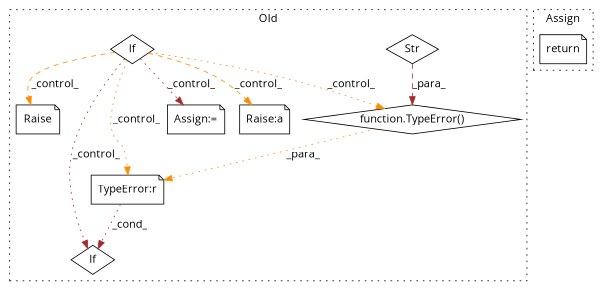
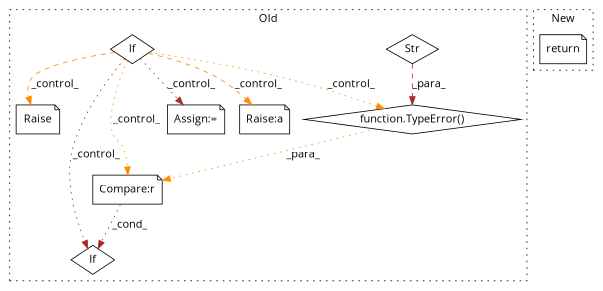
cluster "Assign": label "Assign" -> "New"
node "TypeError:r": label "TypeError:r" -> "Compare:r"
